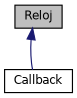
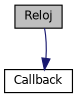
edge "Callback" -> "Reloj": reversed
